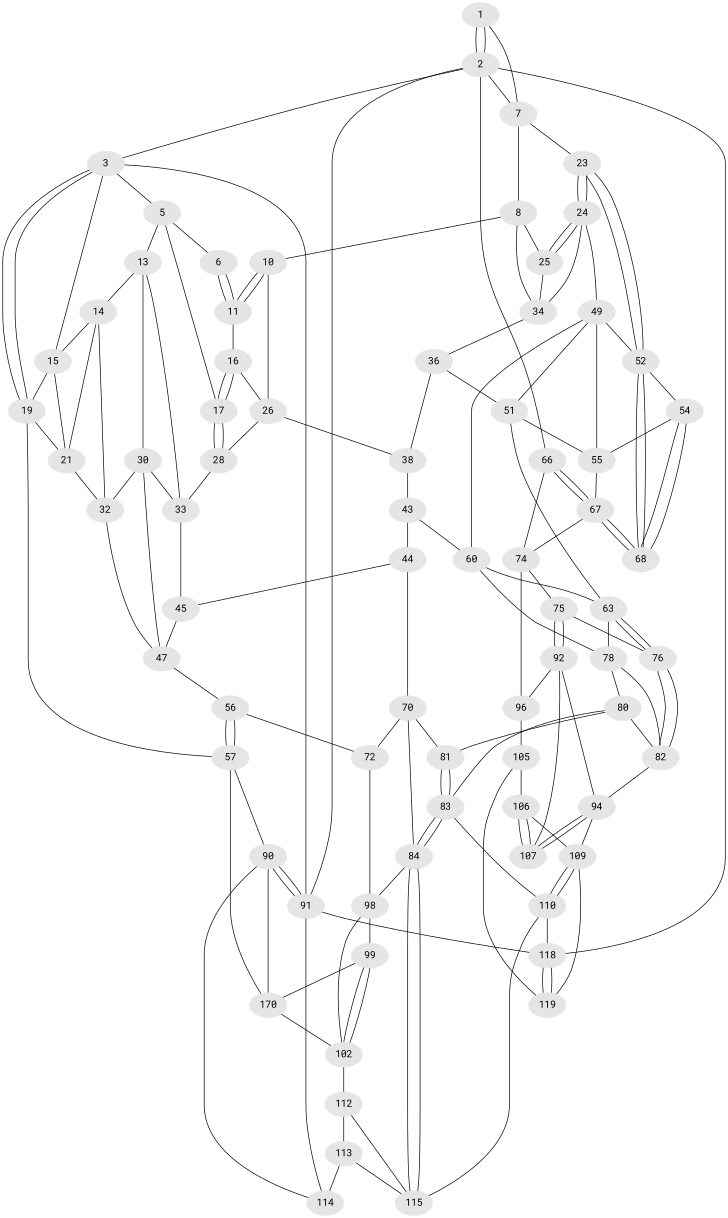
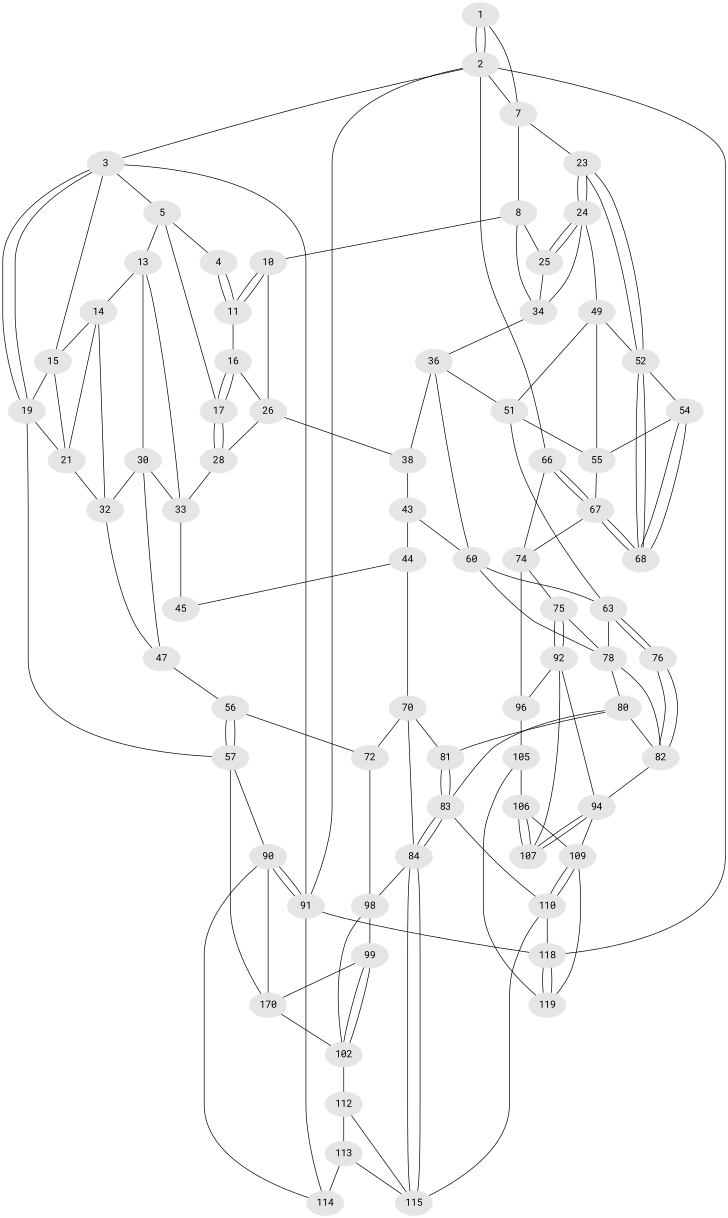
node "6": label "6" -> "4"
edge "49" -- "60": now "36" -- "60"
edge "75" -- "76": now "75" -- "78"
edge "45" -- "47": removed
